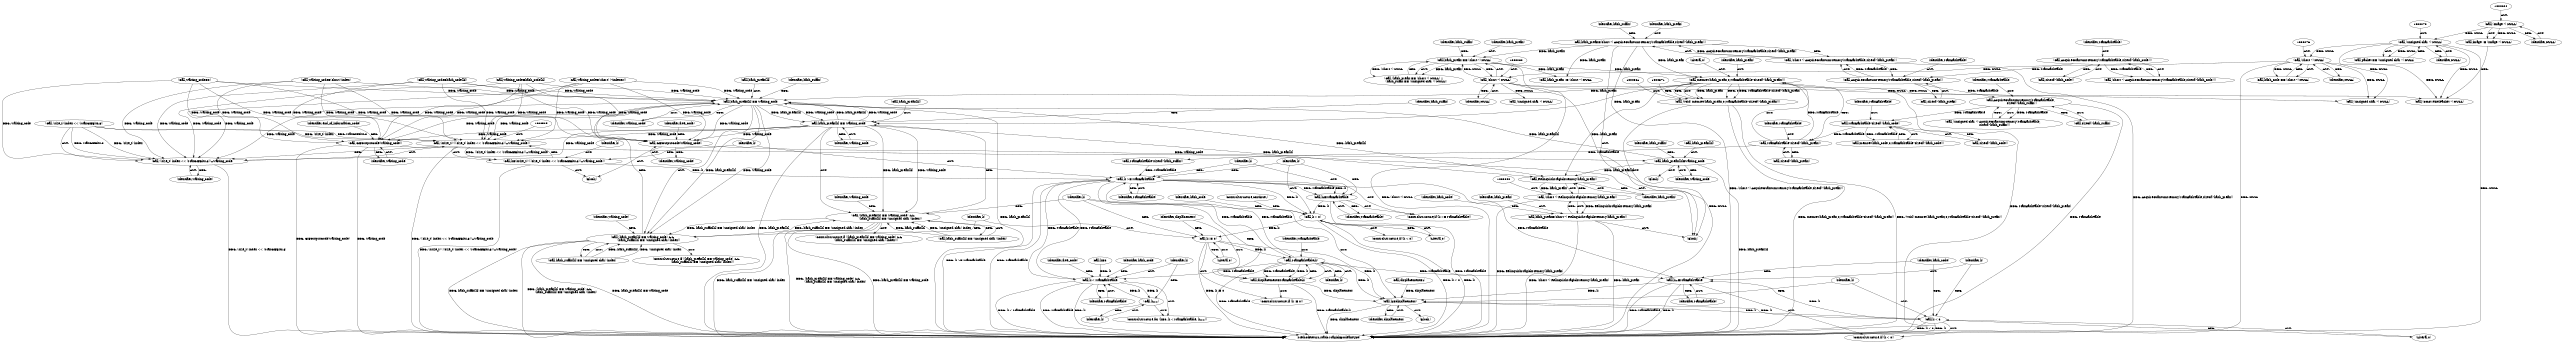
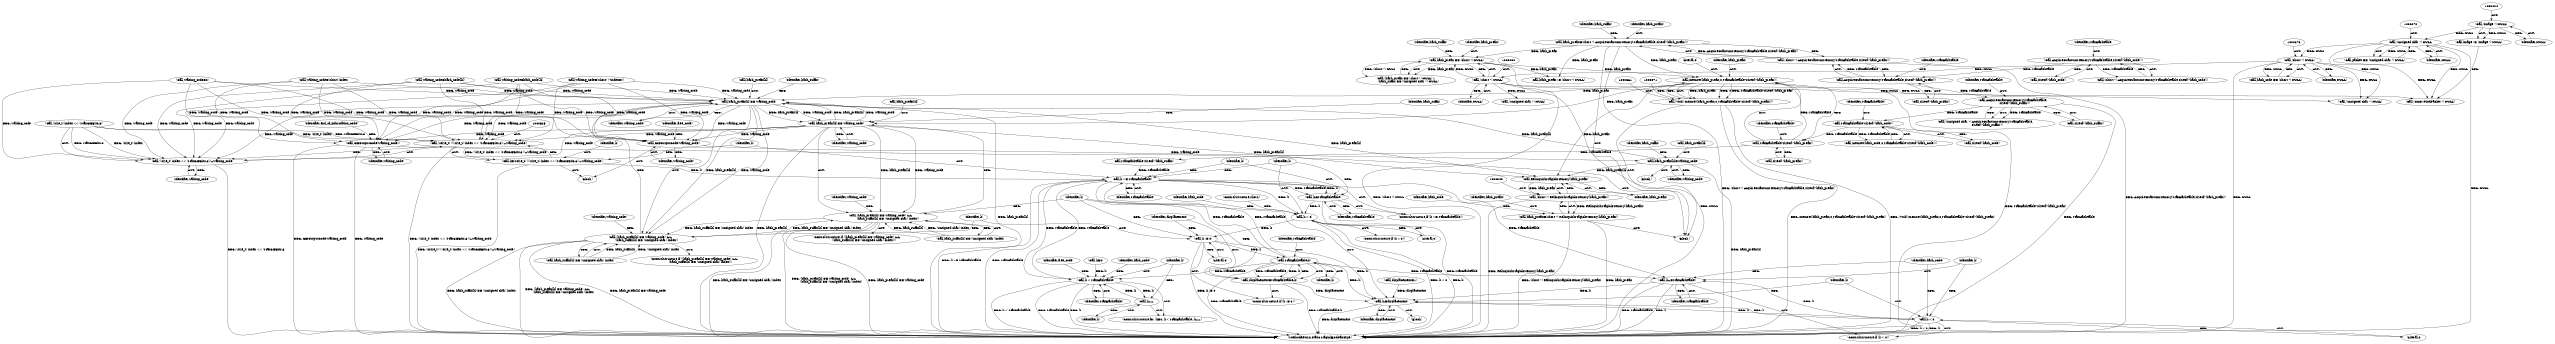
node "(ControlStructure,continue;)": label "(ControlStructure,continue;)" -> "(ControlStructure,short;)"
